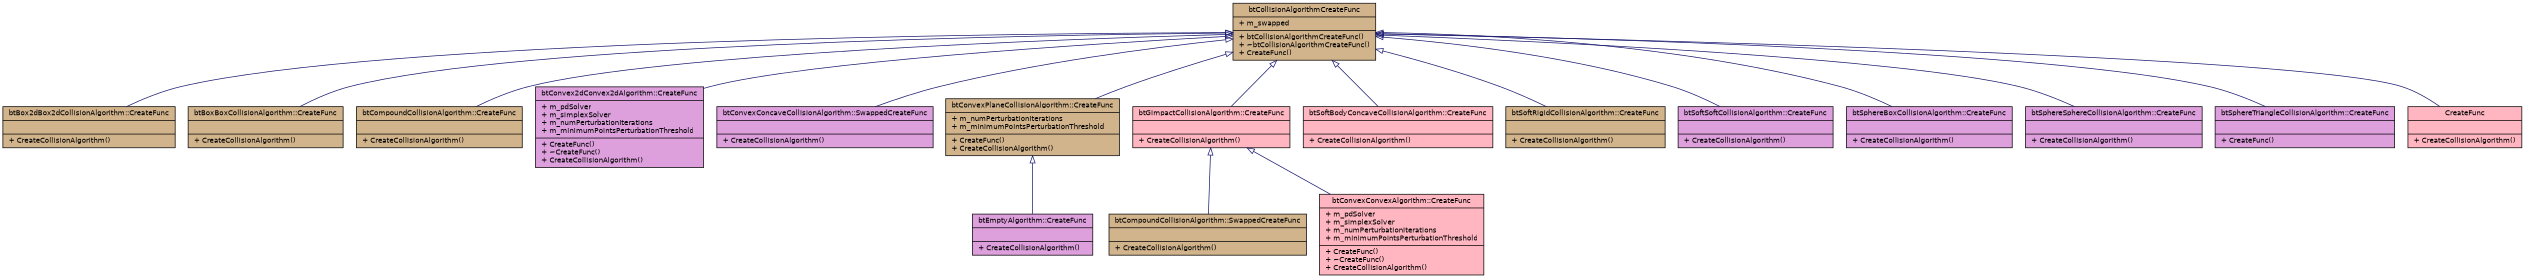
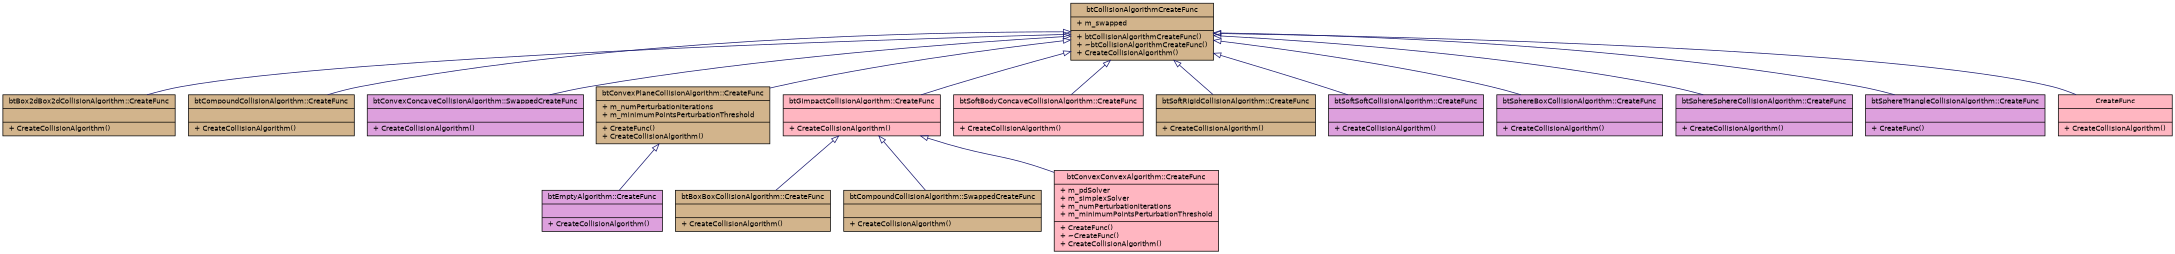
edge "btBoxBoxCollisionAlgorithm::CreateFunc" -> "btCollisionAlgorithmCreateFunc": now "btBoxBoxCollisionAlgorithm::CreateFunc" -> "btGImpactCollisionAlgorithm::CreateFunc"
node "btCollisionAlgorithmCreateFunc": text "+ CreateFunc()" -> "+ CreateCollisionAlgorithm()"
node "btConvex2dConvex2dAlgorithm::CreateFunc": removed
